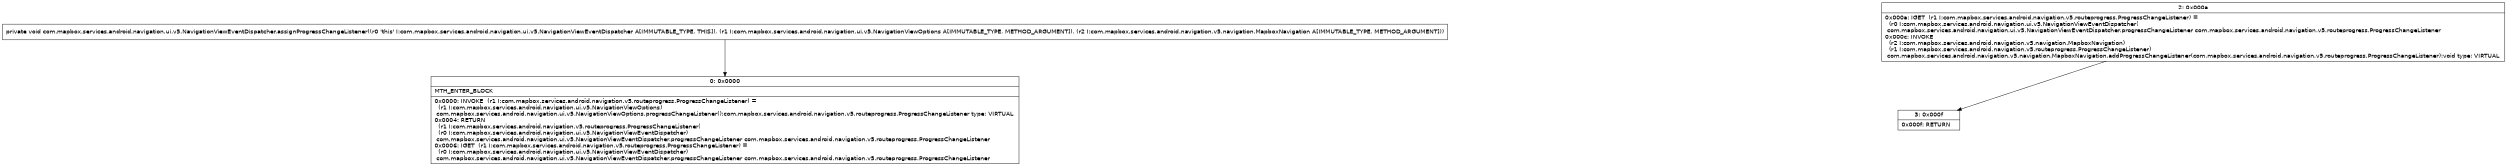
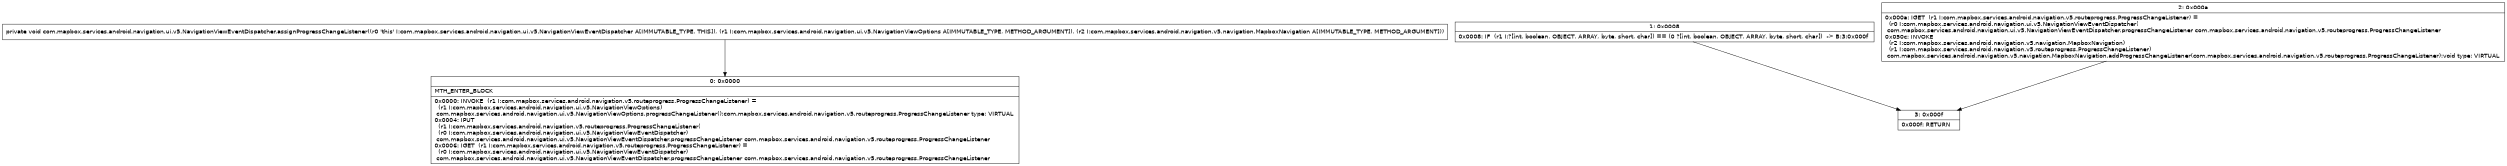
node "1: 0x0008": added
node "2: 0x000a": text "0x000c: INVOKE" -> "0x050c: INVOKE"
node "0: 0x0000": text "0x0004: RETURN" -> "0x0004: IPUT"
